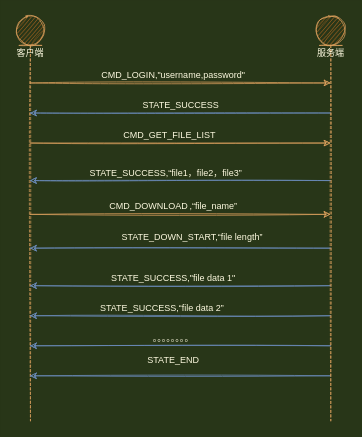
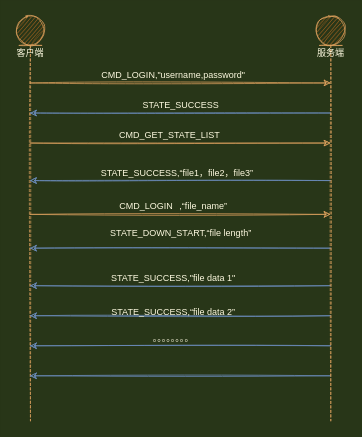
node "CMD_GET_FILE_LIST": label "CMD_GET_FILE_LIST" -> "CMD_GET_STATE_LIST"
node "STATE_SUCCESS,“file1，file2，file3”": moved (165, 173) -> (177, 173)
node "CMD_DOWNLOAD ,“file_name”": label "CMD_DOWNLOAD ,“file_name”" -> "CMD_LOGIN ,“file_name”"
node "STATE_DOWN_START,“file length”": moved (192, 237) -> (180, 233)
node "STATE_SUCCESS,“file data 2”": moved (162, 308) -> (173, 312)
node "STATE_END": removed
